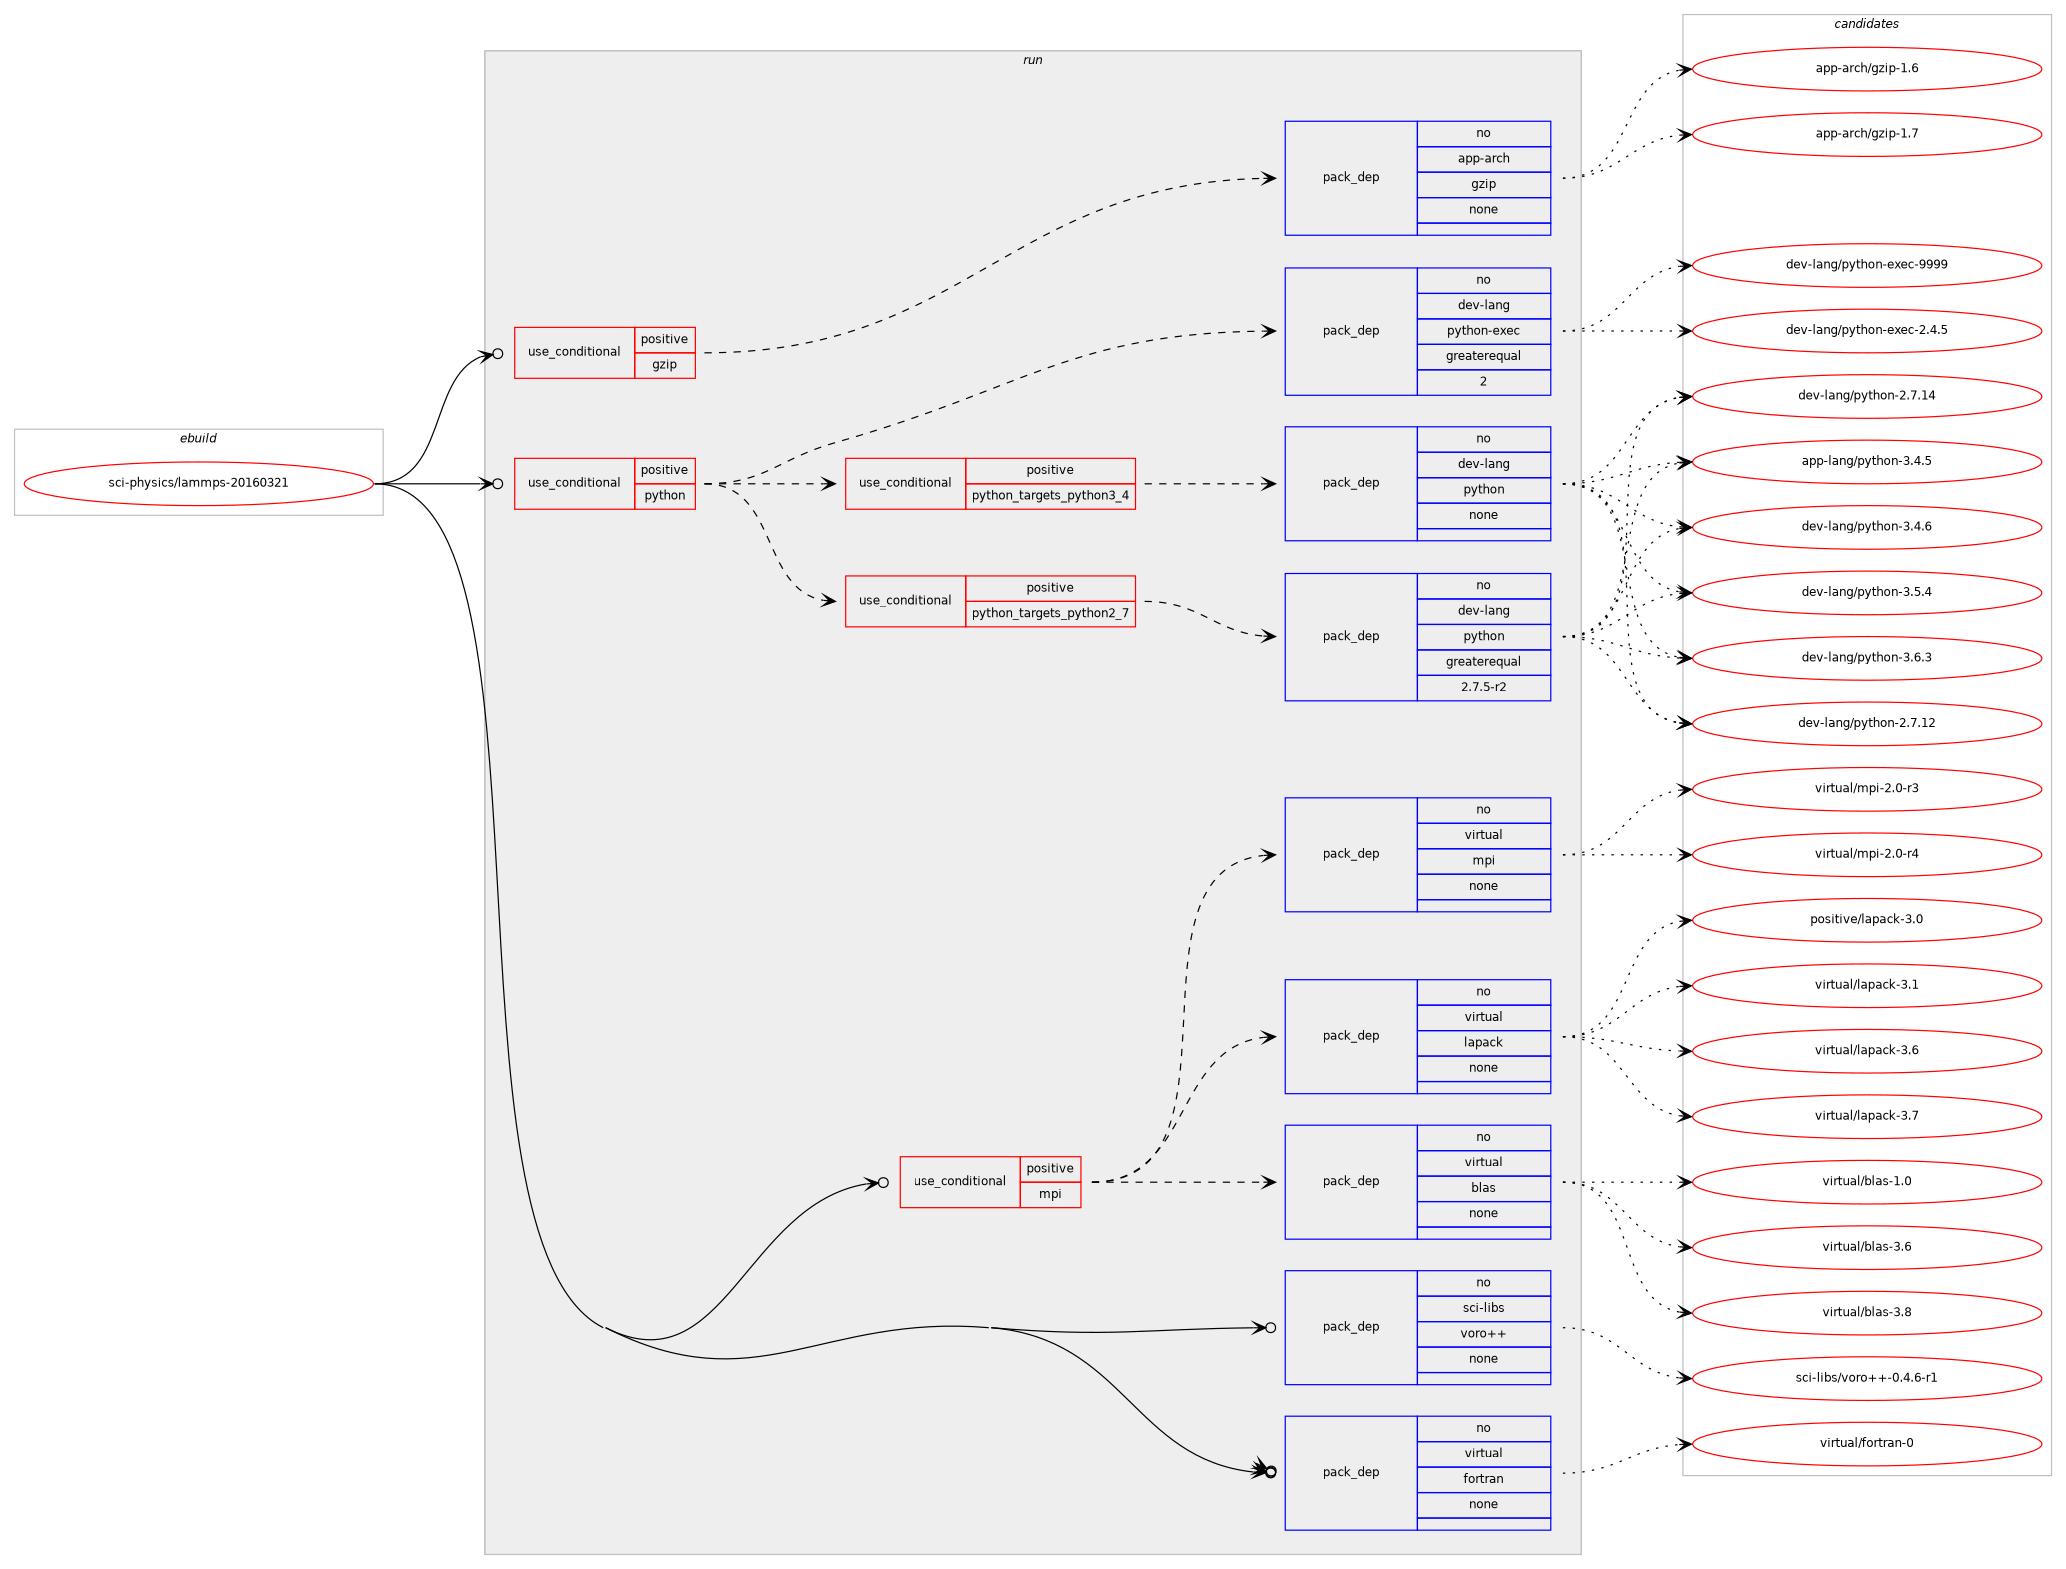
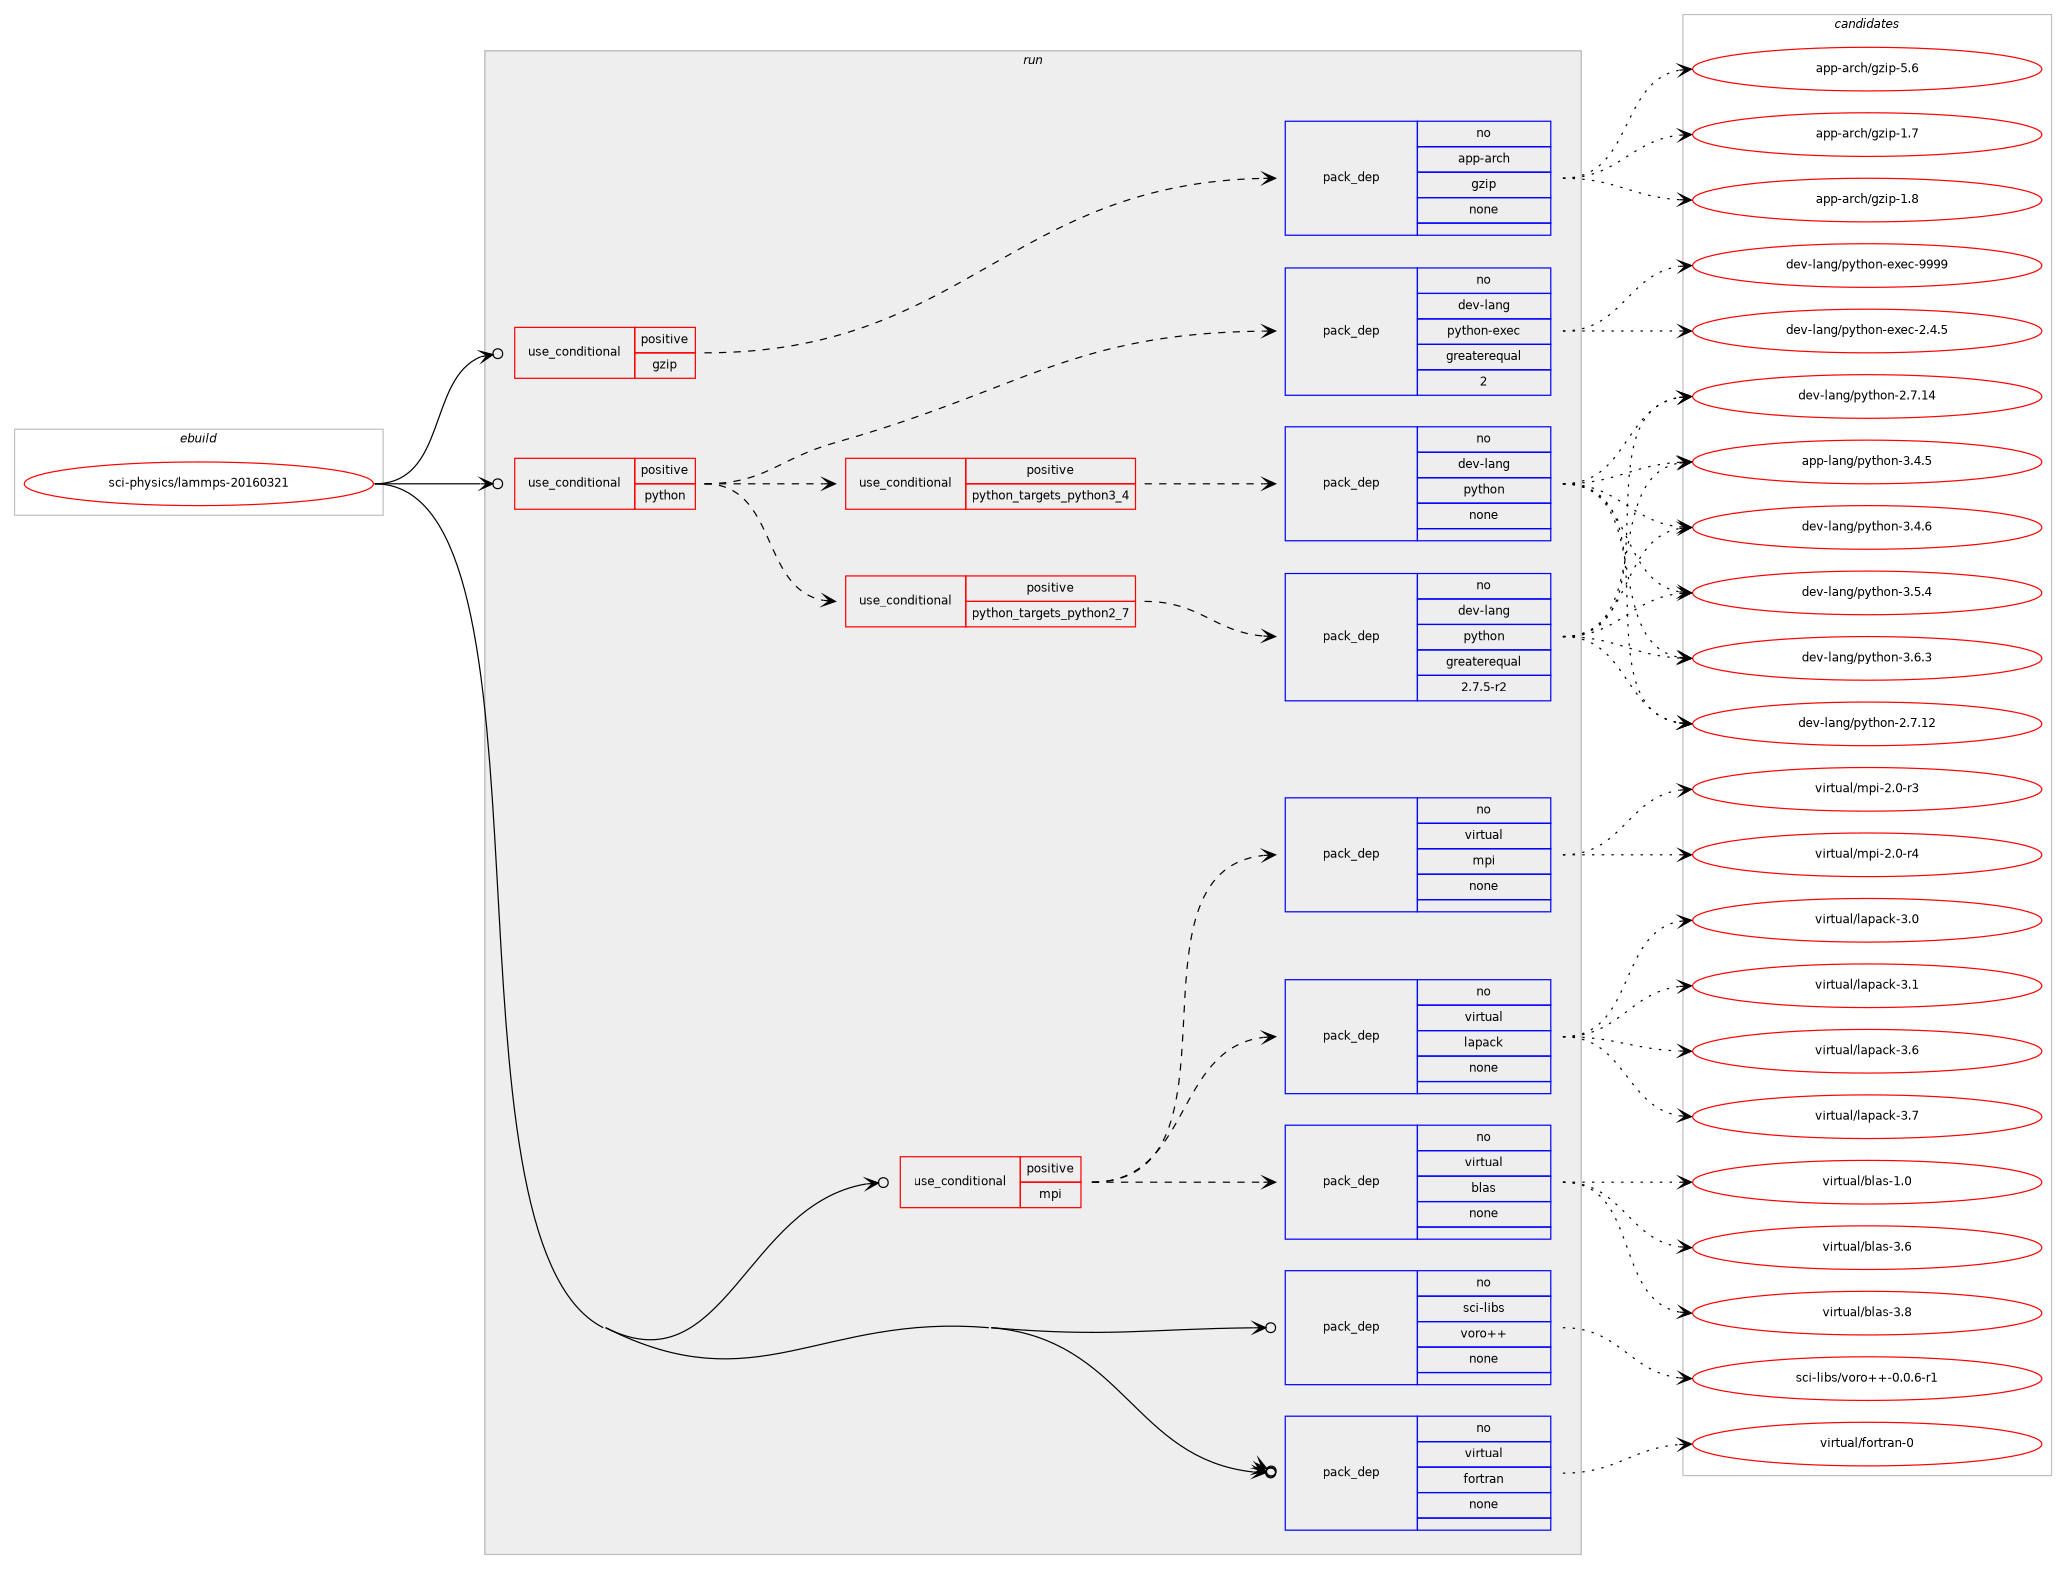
node "app-arch/gzip-1.6": label "app-arch/gzip-1.6" -> "app-arch/gzip-5.6"
node "app-arch/gzip-1.8": added
node "positive/lapack-3.0": label "positive/lapack-3.0" -> "virtual/lapack-3.0"
node "sci-libs/voro++-0.4.6-r1": label "sci-libs/voro++-0.4.6-r1" -> "sci-libs/voro++-0.0.6-r1"
